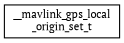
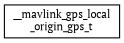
node "__mavlink_gps_local _origin_set_t": label "__mavlink_gps_local _origin_set_t" -> "__mavlink_gps_local _origin_gps_t"
